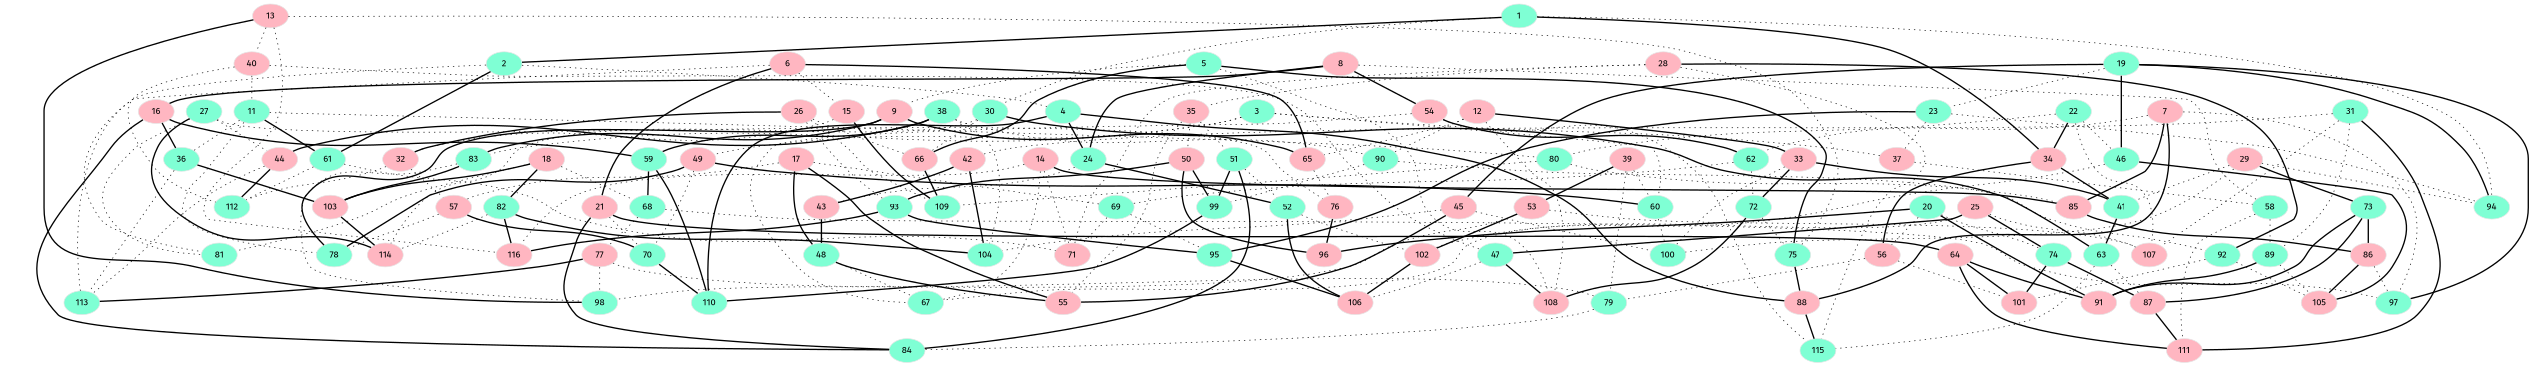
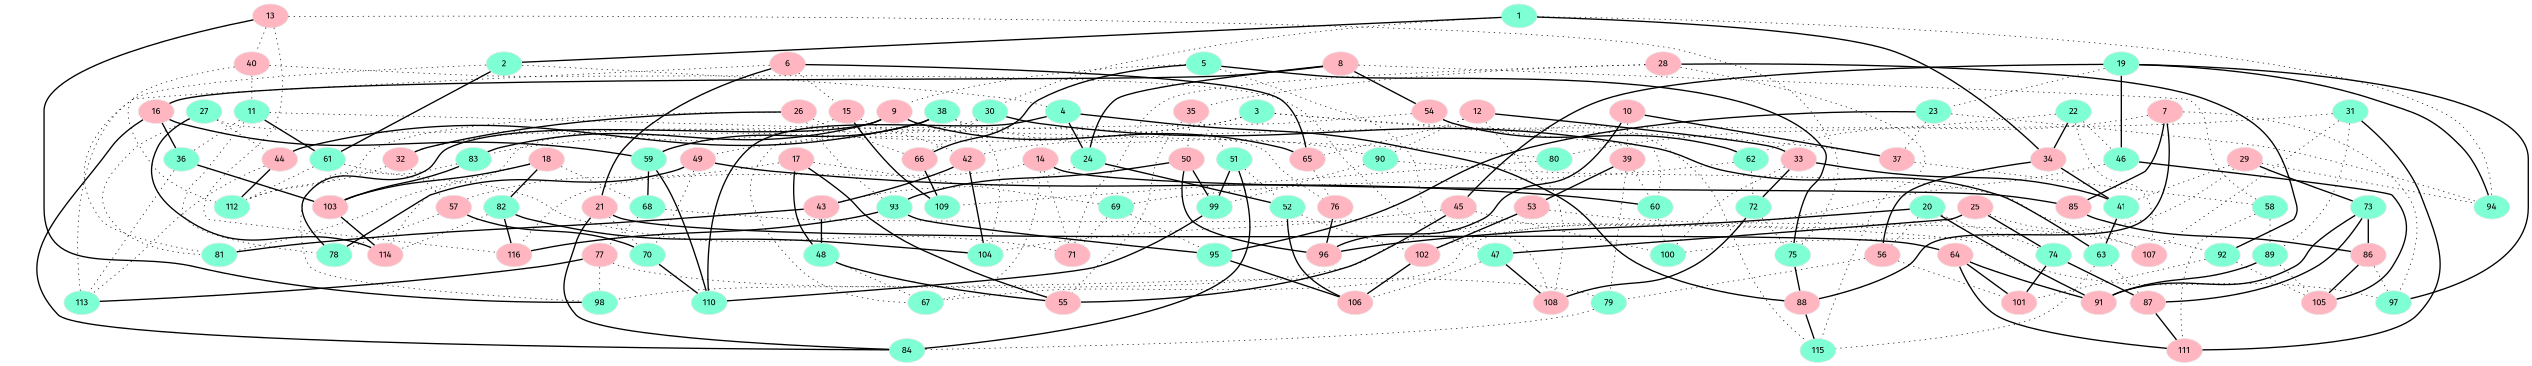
node "10": added
edge "15" -- "42": added
edge "26" -- "109": now "26" -- "112"
edge "80" -- "85": removed
edge "43" -- "81": added
